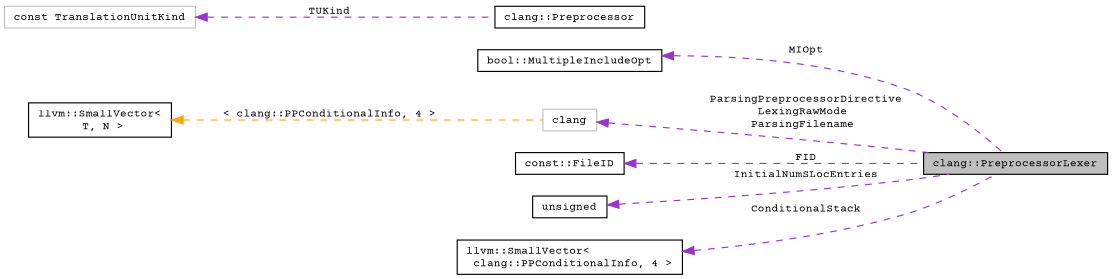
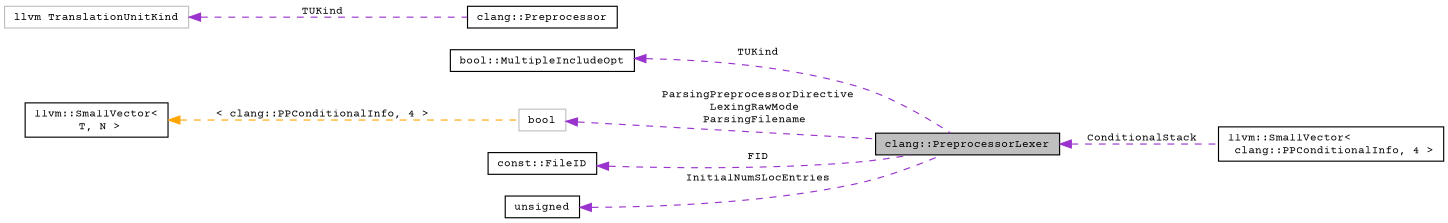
node "const TranslationUnitKind": label "const TranslationUnitKind" -> "llvm TranslationUnitKind"
edge "clang::PreprocessorLexer" -> "bool::MultipleIncludeOpt": label " MIOpt" -> " TUKind"
node "clang": label "clang" -> "bool"
edge "clang::PreprocessorLexer" -> "llvm::SmallVector< clang::PPConditionalInfo, 4 >": reversed
